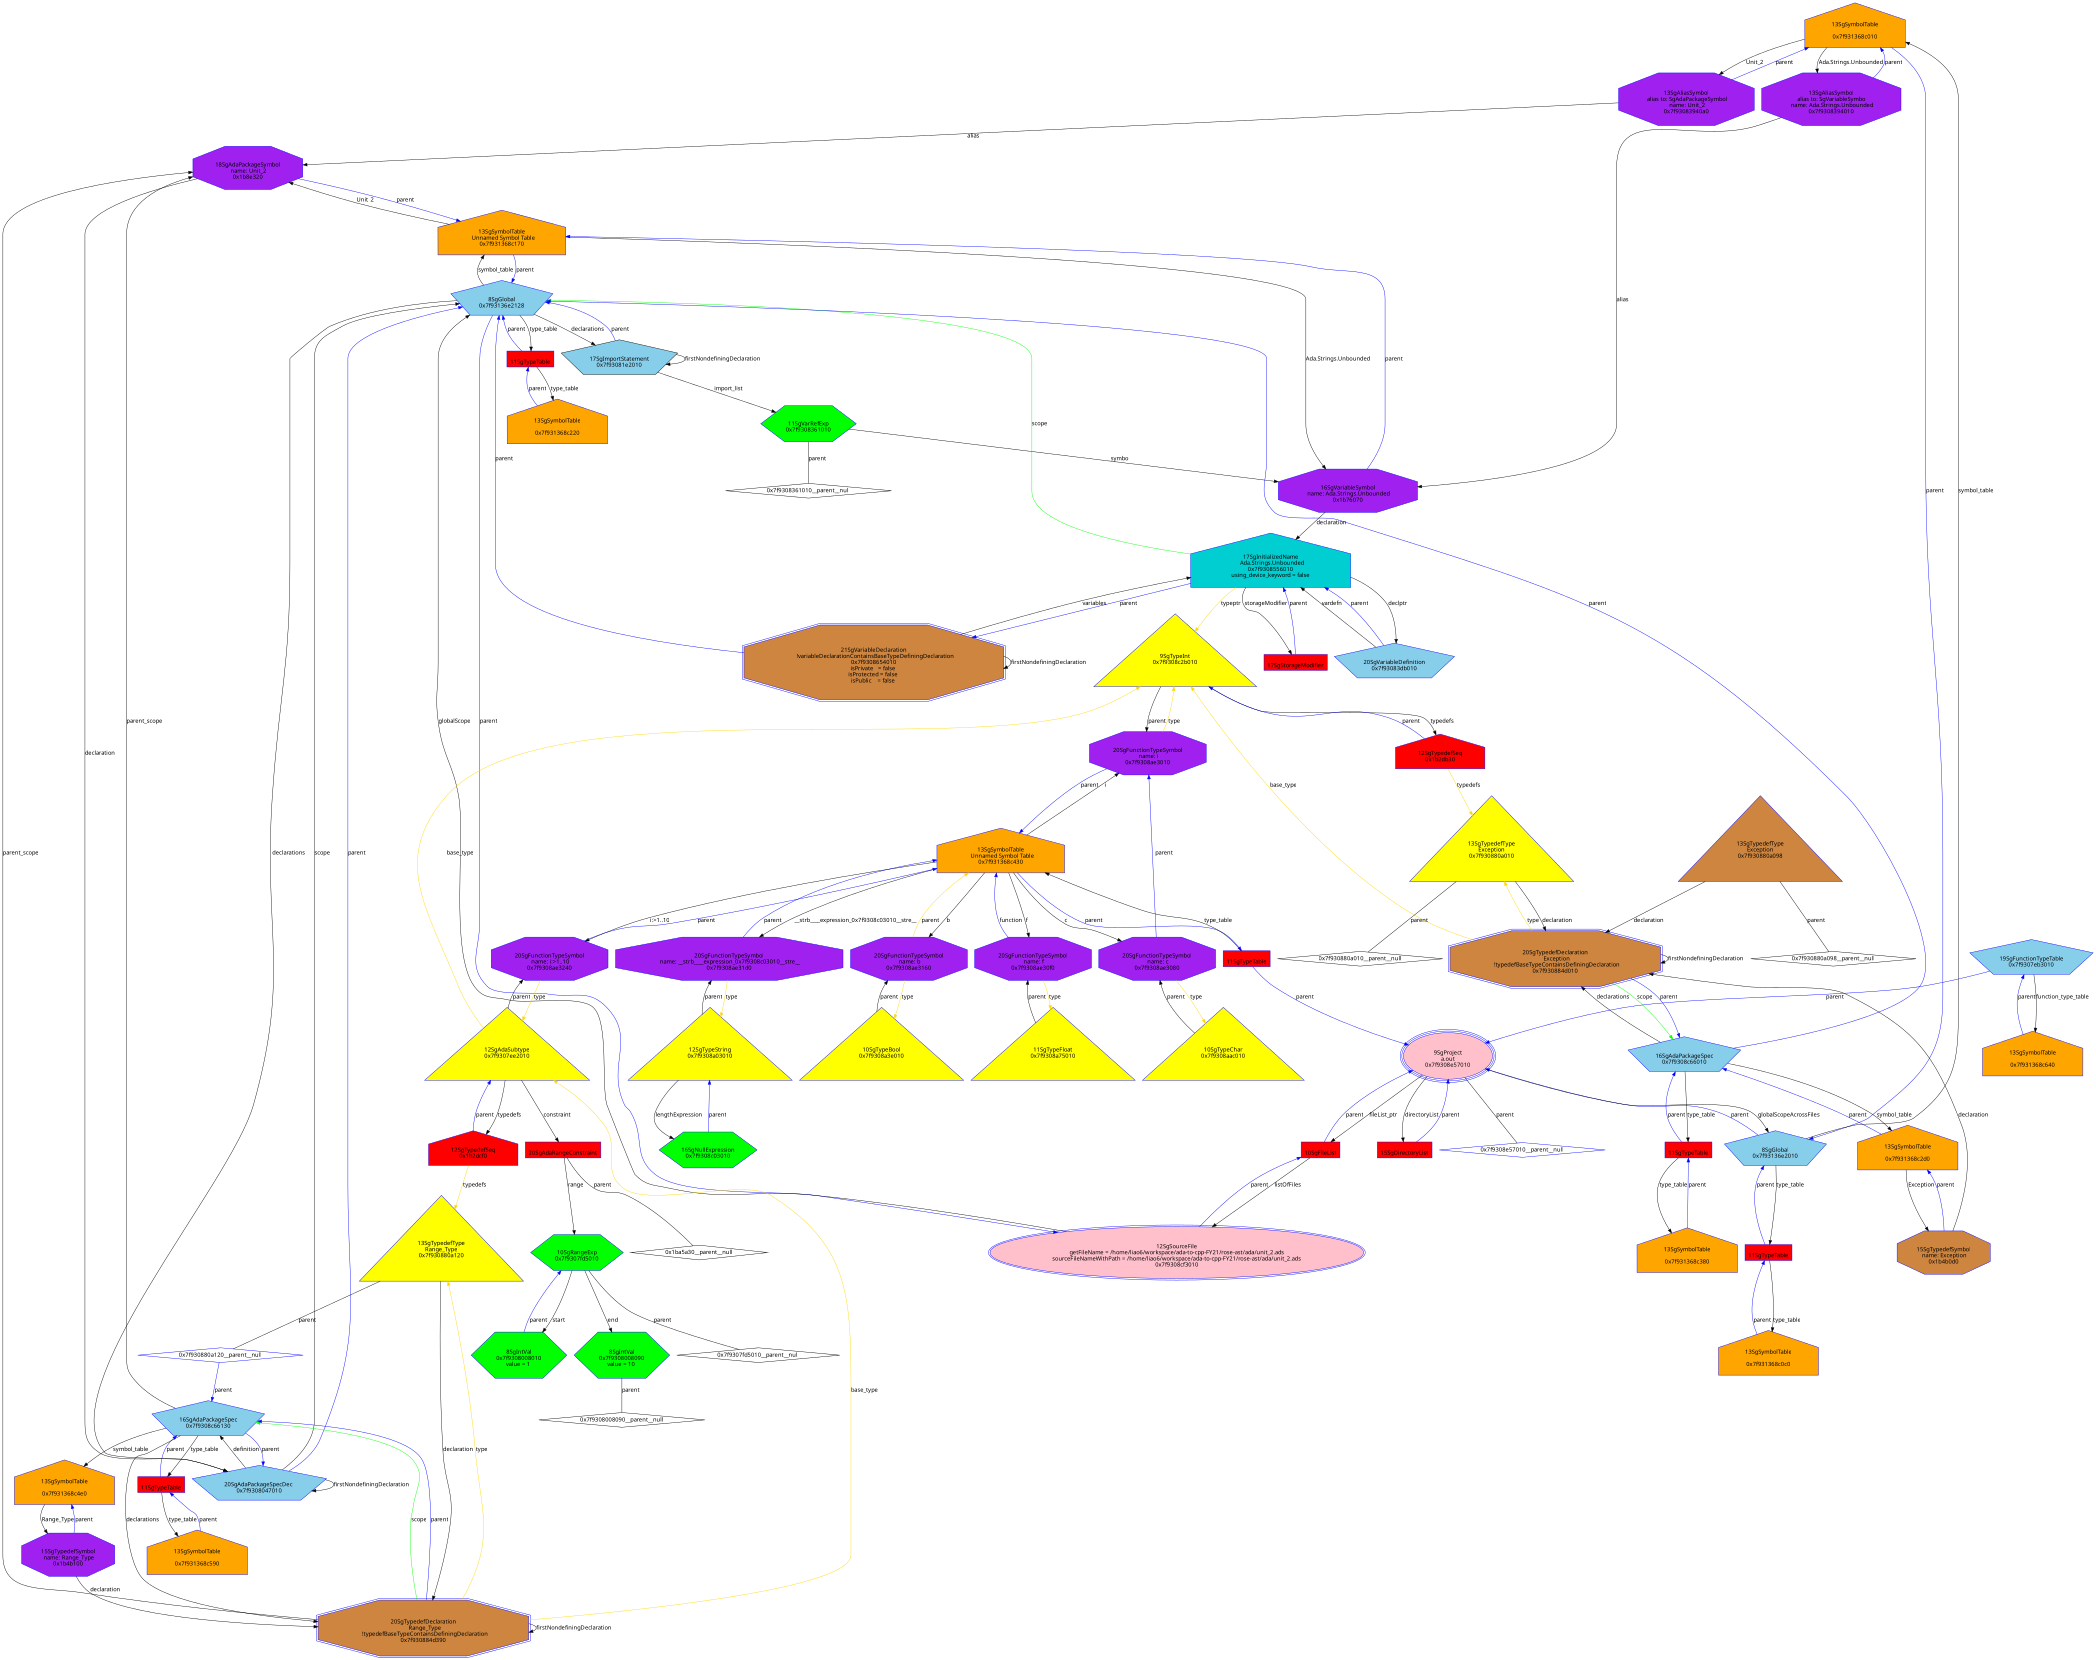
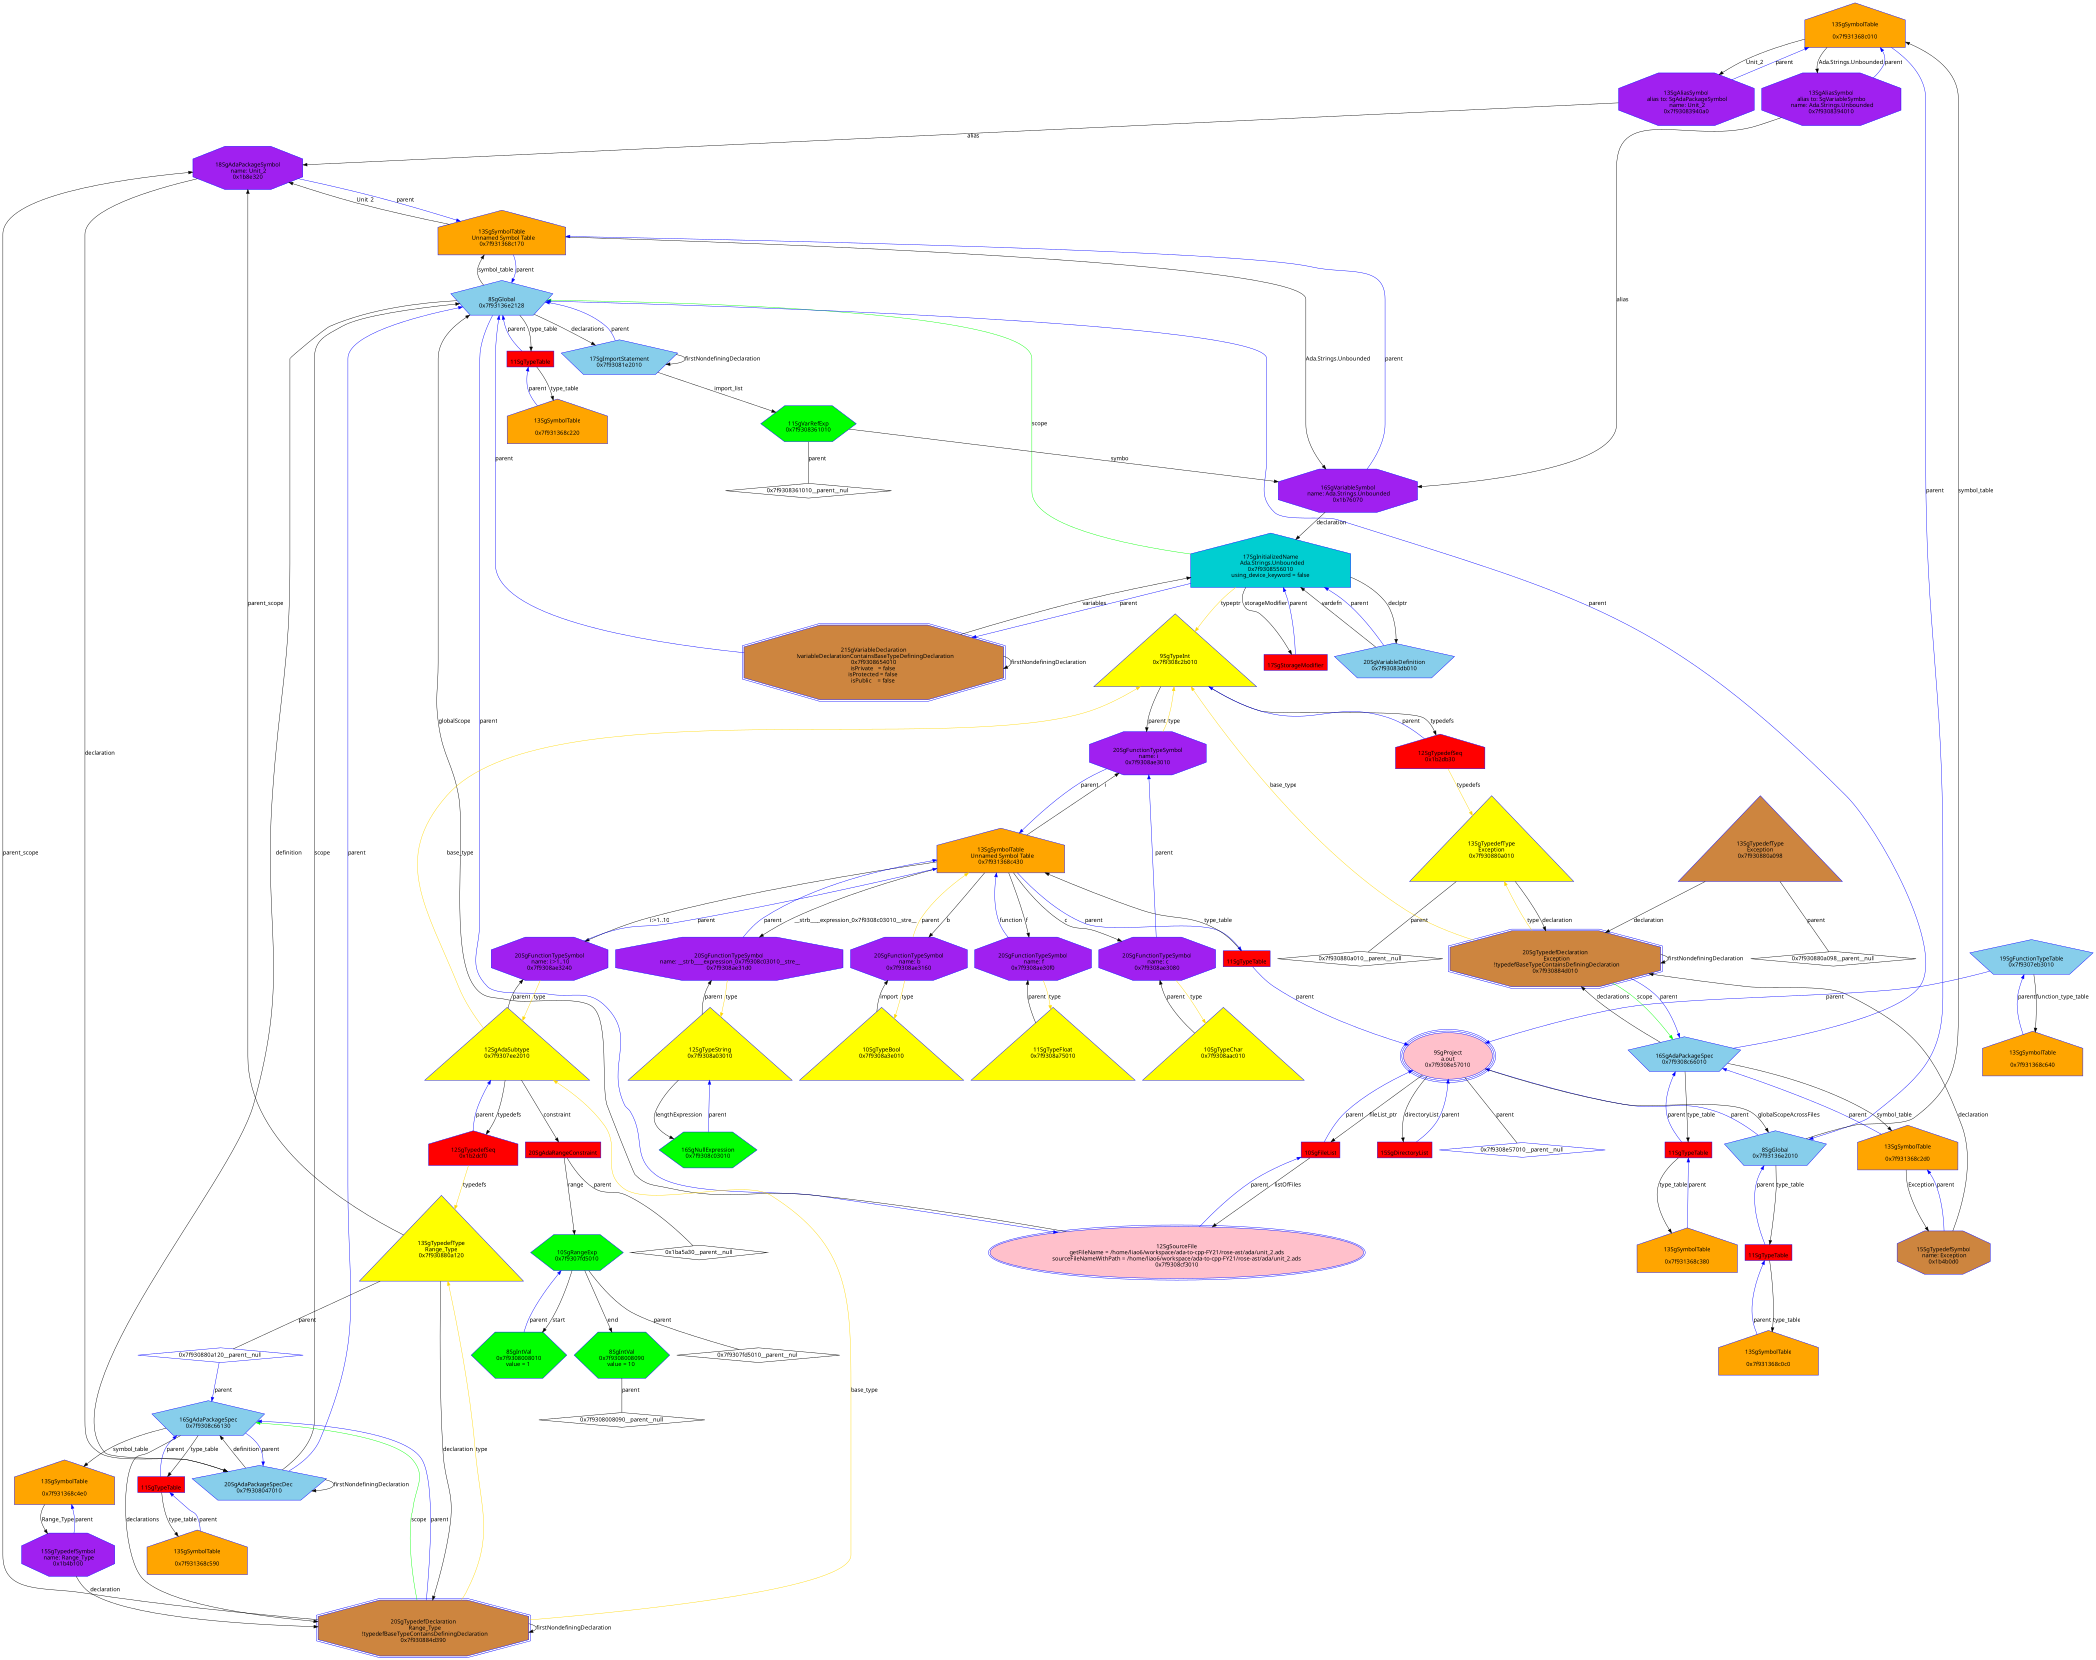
node "17SgImportStatement 0x7f93081e2010": color black -> blue
edge "16SgAdaPackageSpec 0x7f9308c66130" -> "18SgAdaPackageSymbol name: Unit_2 0x1b8e320": now "13SgTypedefType Range_Type 0x7f930880a120" -> "18SgAdaPackageSymbol name: Unit_2 0x1b8e320"
edge "8SgGlobal 0x7f93136e2128" -> "20SgAdaPackageSpecDecl 0x7f9308047010": label "declarations" -> "definition"
edge "10SgTypeBool 0x7f9308a3e010" -> "20SgFunctionTypeSymbol name: b 0x7f9308ae3160": label "parent" -> "import"
